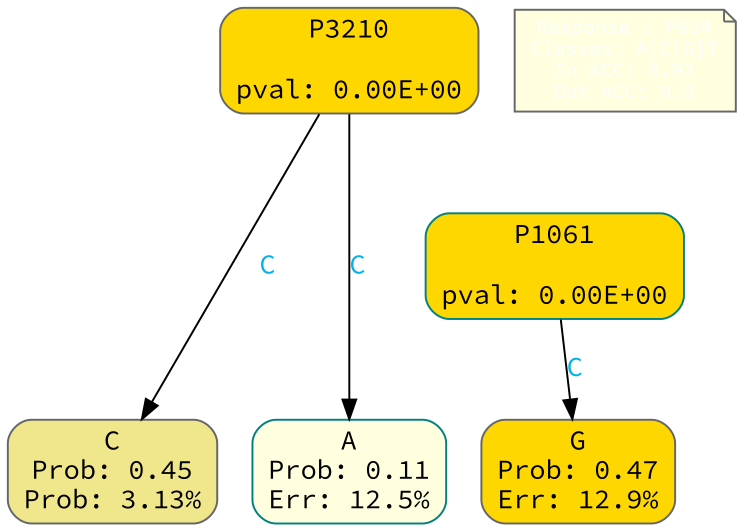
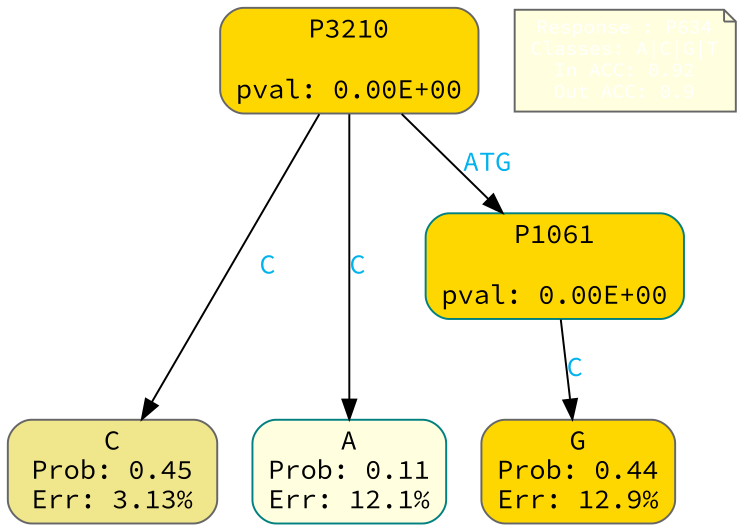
edge "P3210 pval: 0.00E+00" -> "P1061 pval: 0.00E+00": added, label "ATG"
node "C Prob: 0.45 Prob: 3.13%": label "C Prob: 0.45 Prob: 3.13%" -> "C Prob: 0.45 Err: 3.13%"
node "A Prob: 0.11 Err: 12.5%": label "A Prob: 0.11 Err: 12.5%" -> "A Prob: 0.11 Err: 12.1%"
node "G Prob: 0.47 Err: 12.9%": label "G Prob: 0.47 Err: 12.9%" -> "G Prob: 0.44 Err: 12.9%"
